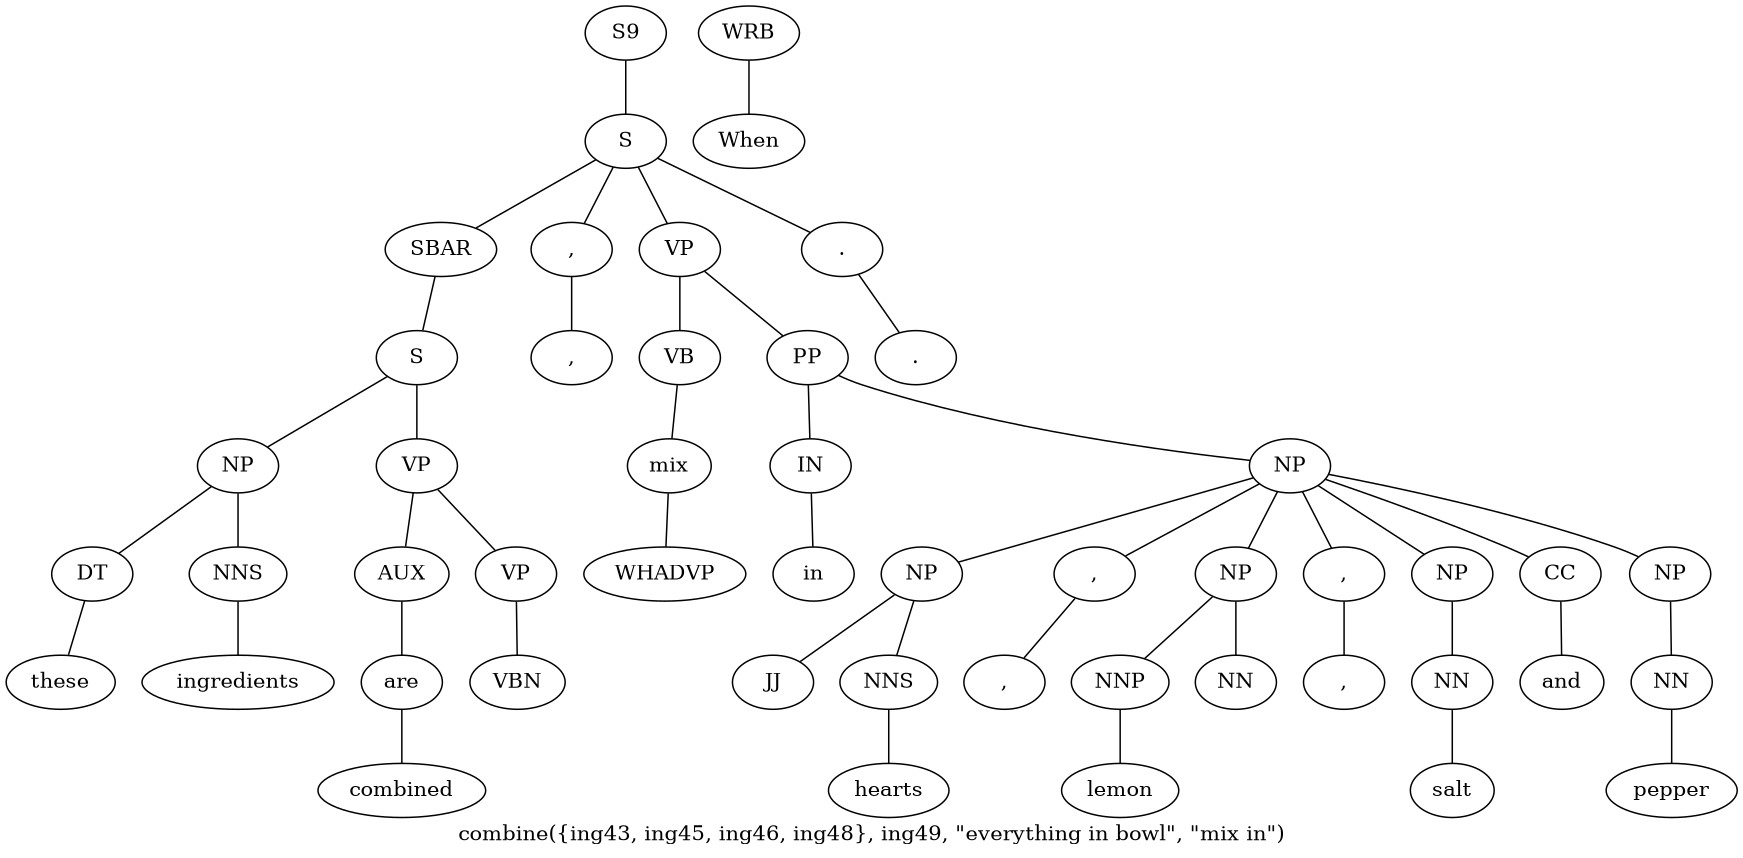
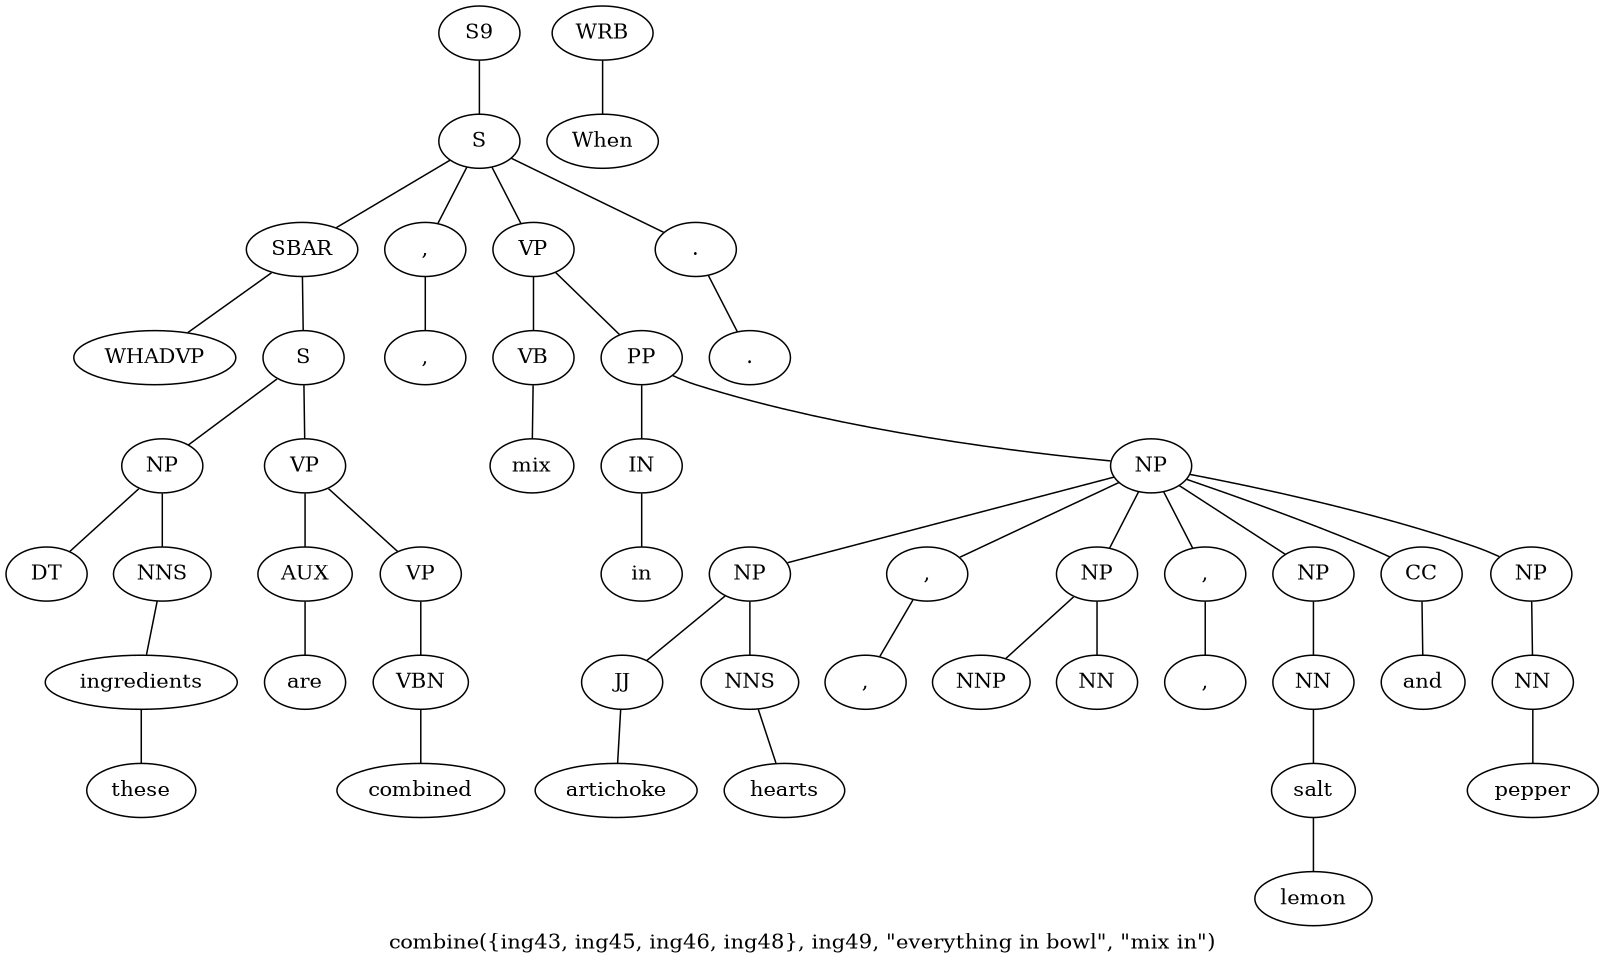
edge "mix" -- "WHADVP": now "SBAR" -- "WHADVP"
edge "DT" -- "these": now "ingredients" -- "these"
edge "are" -- "combined": now "VBN" -- "combined"
edge "NNP" -- "lemon": now "salt" -- "lemon"
node "artichoke": added
